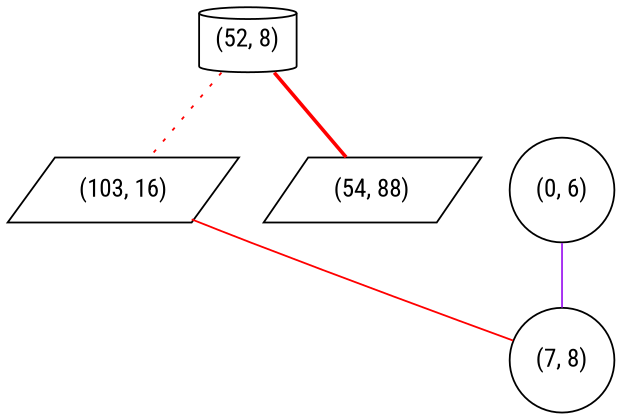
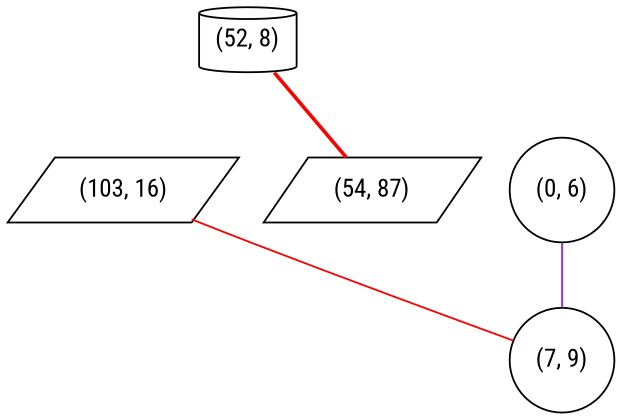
edge "(52, 8)" -- "(103, 16)": removed
node "(54, 88)": label "(54, 88)" -> "(54, 87)"
node "(7, 8)": label "(7, 8)" -> "(7, 9)"
